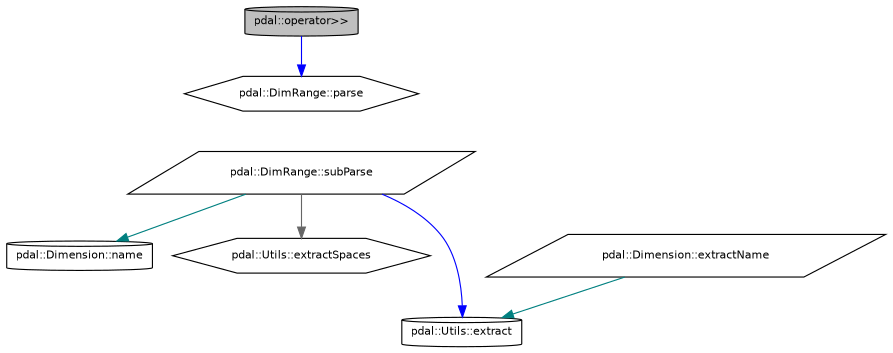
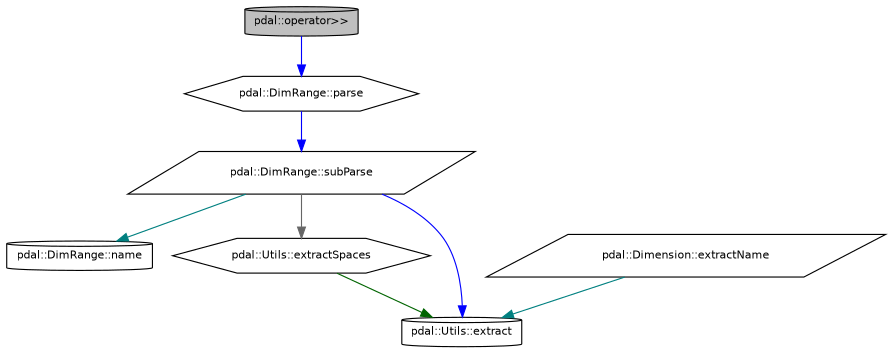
edge "pdal::DimRange::parse" -> "pdal::DimRange::subParse": added
node "pdal::Dimension::name": label "pdal::Dimension::name" -> "pdal::DimRange::name"
edge "pdal::Utils::extractSpaces" -> "pdal::Utils::extract": added
